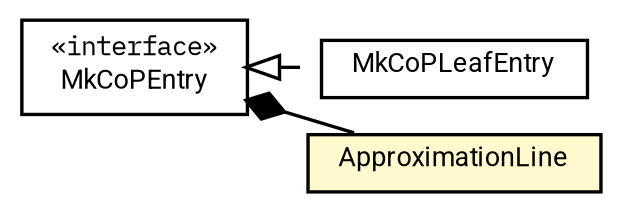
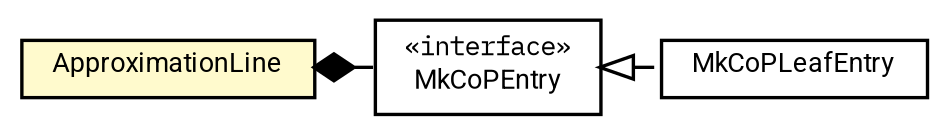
edge "ApproximationLine" -> "MkCoPEntry": reversed
